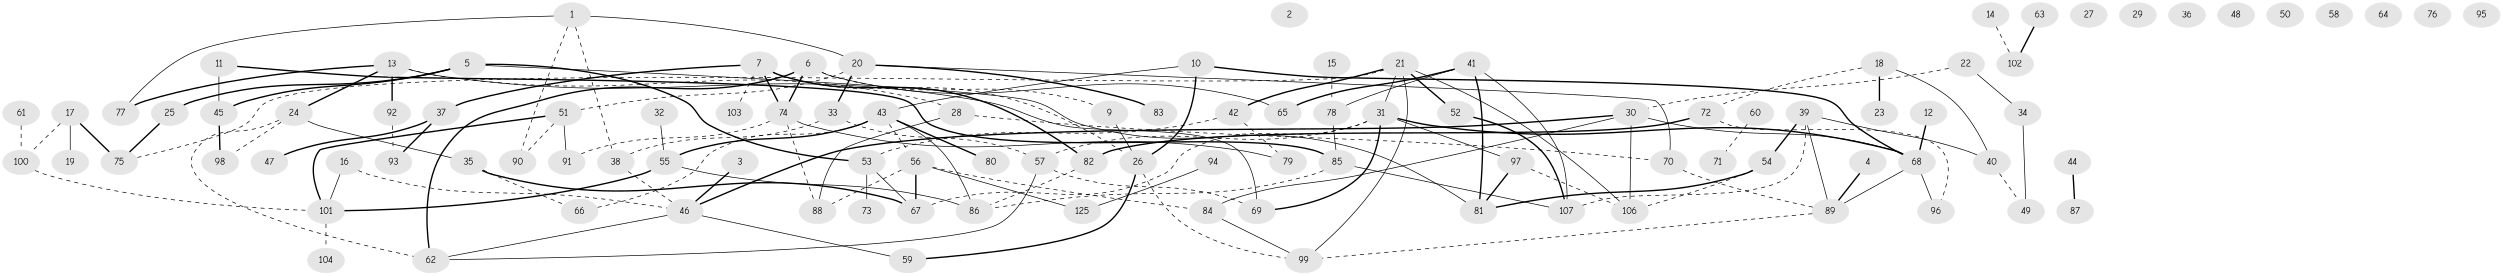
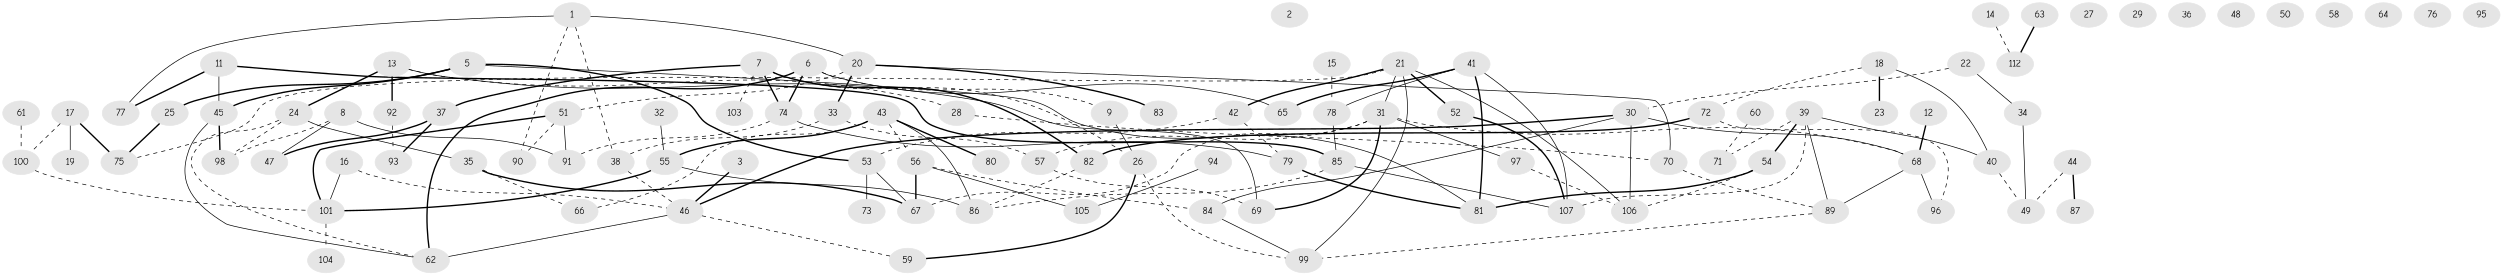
node "10": removed
node "102": label "102" -> "112"
edge "13" -- "77": now "11" -- "77"
node "8": added
edge "31" -- "68": style bold -> dashed
edge "39" -- "71": added
node "4": removed
edge "97" -- "81": now "79" -- "81"
edge "44" -- "49": added
node "88": removed
node "125": label "125" -> "105"
edge "46" -- "59": style solid -> dashed
edge "57" -- "62": now "45" -- "62"
